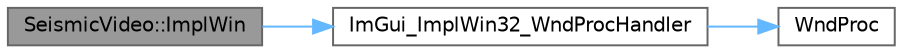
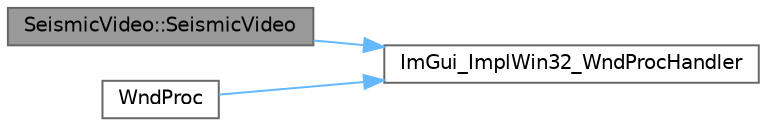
node "SeismicVideo::ImplWin": label "SeismicVideo::ImplWin" -> "SeismicVideo::SeismicVideo"
edge "ImGui_ImplWin32_WndProcHandler" -> "WndProc": reversed
